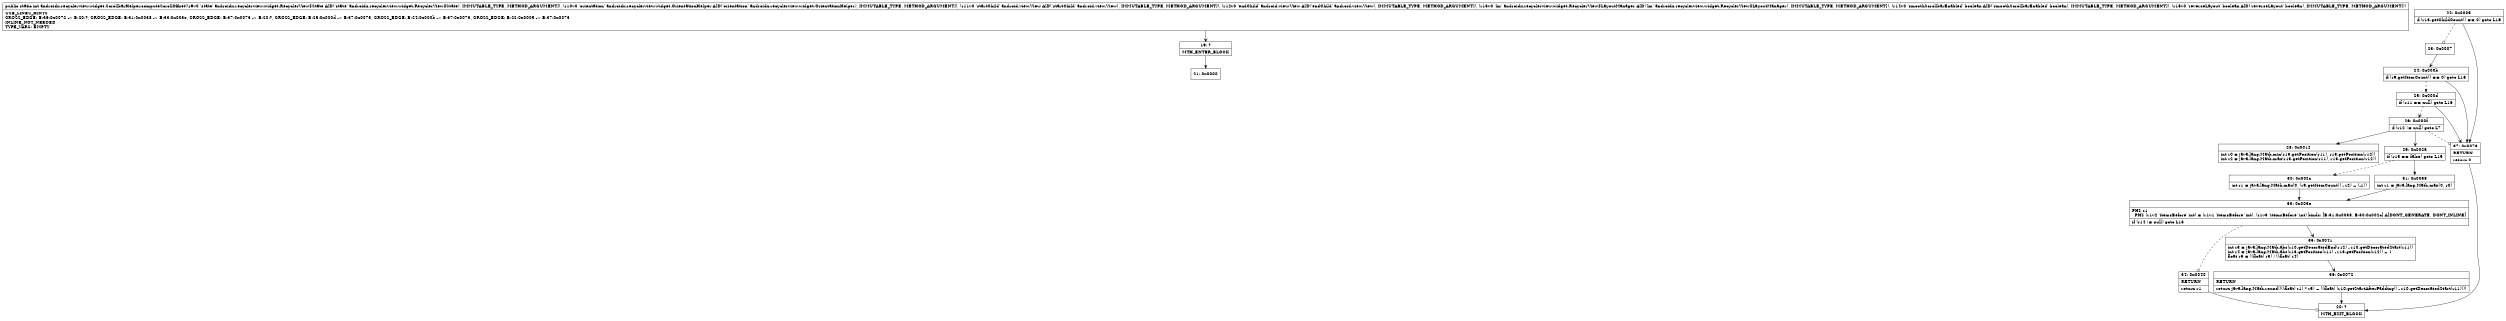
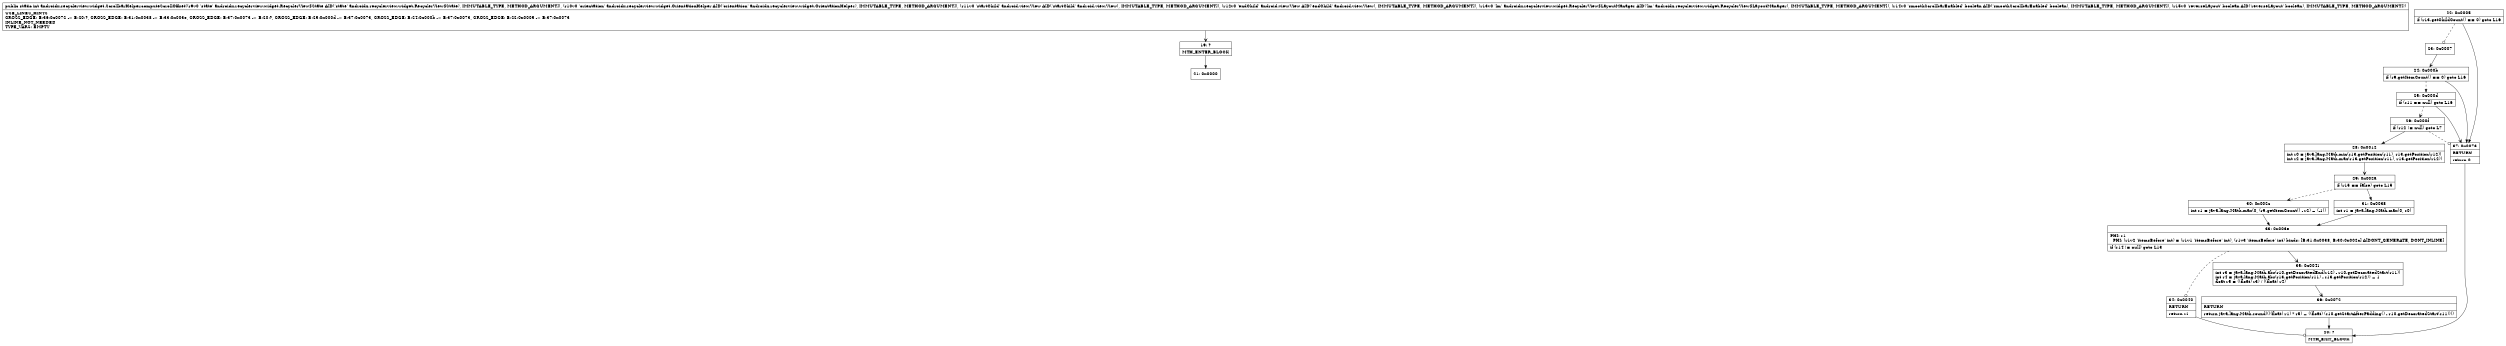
edge "26: 0x000f" -> "29: 0x002a": now "28: 0x0012" -> "29: 0x002a"
